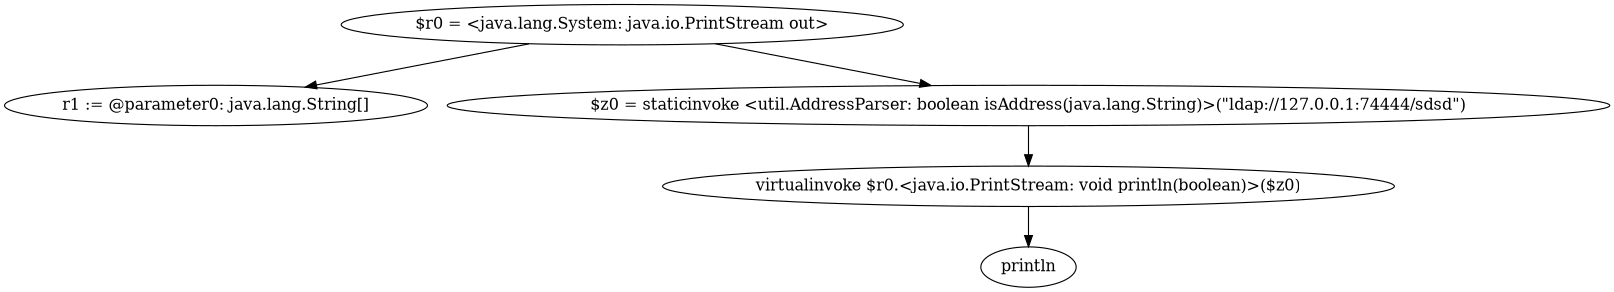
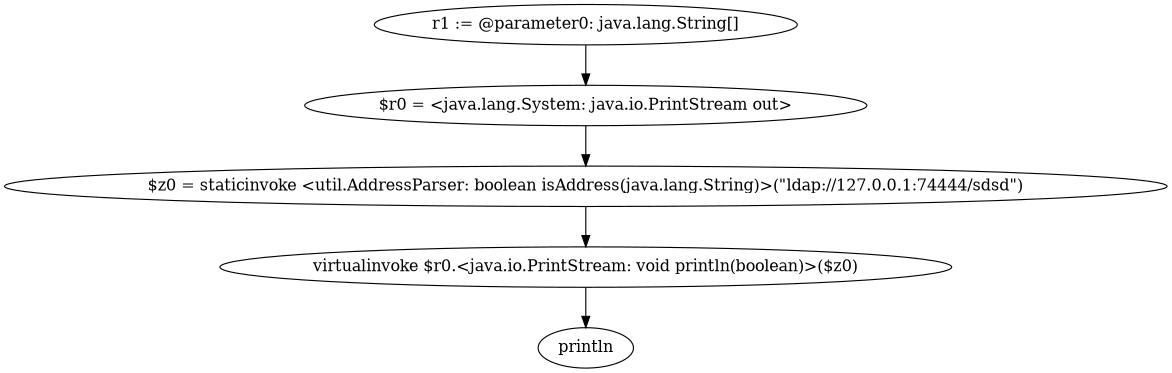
edge "$r0 = <java.lang.System: java.io.PrintStream out>" -> "r1 := @parameter0: java.lang.String[]": reversed
